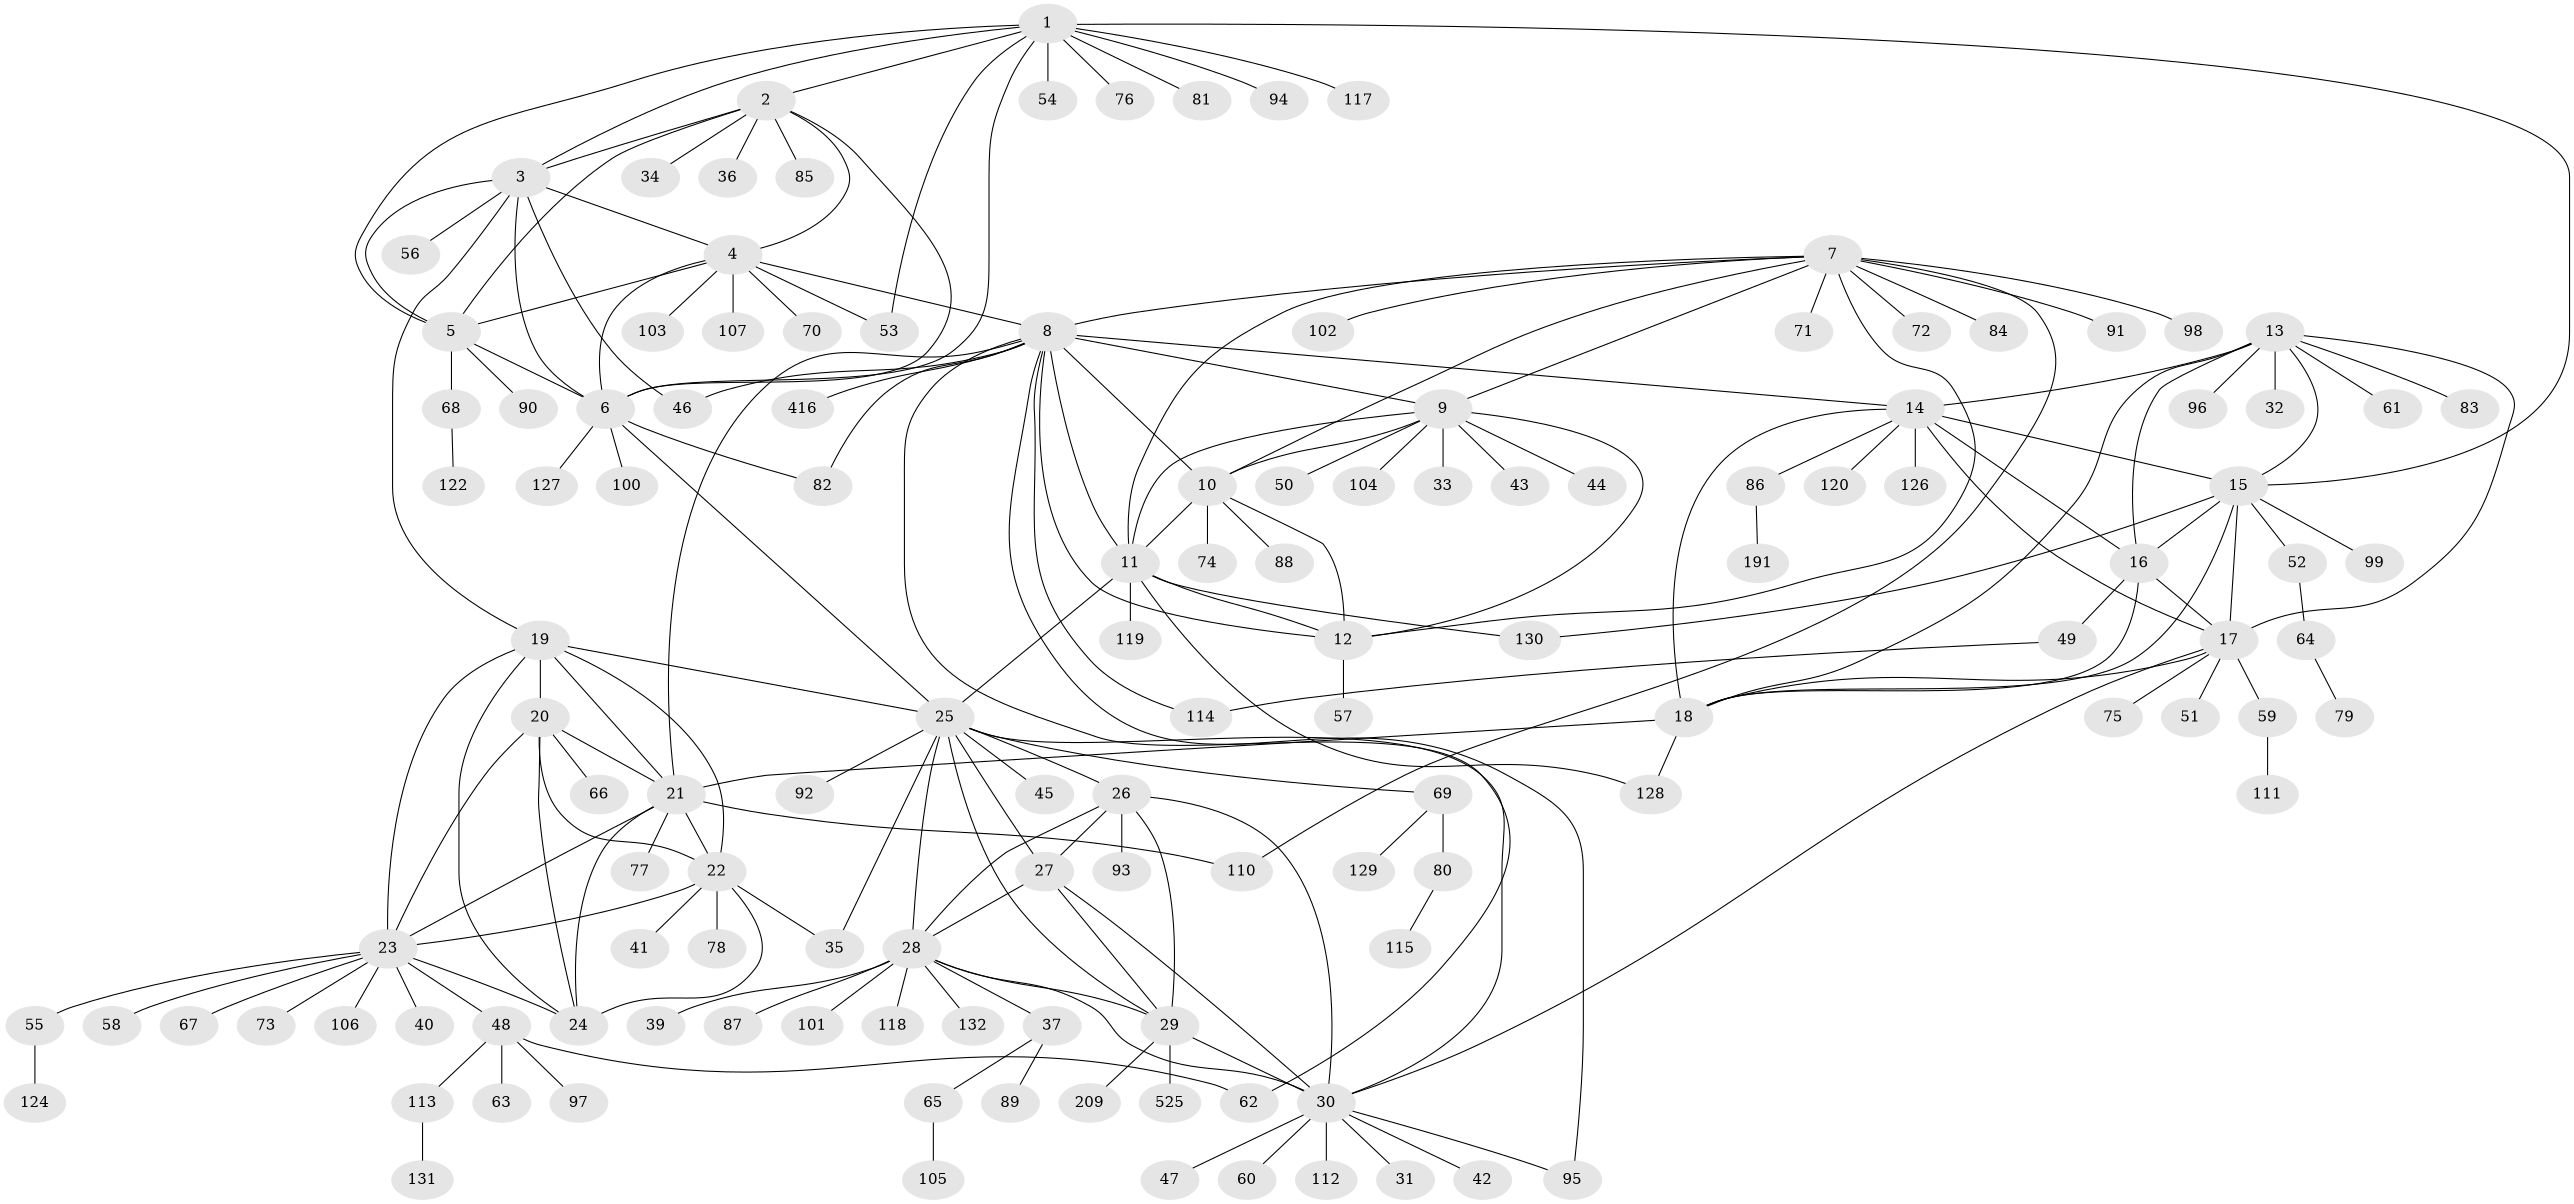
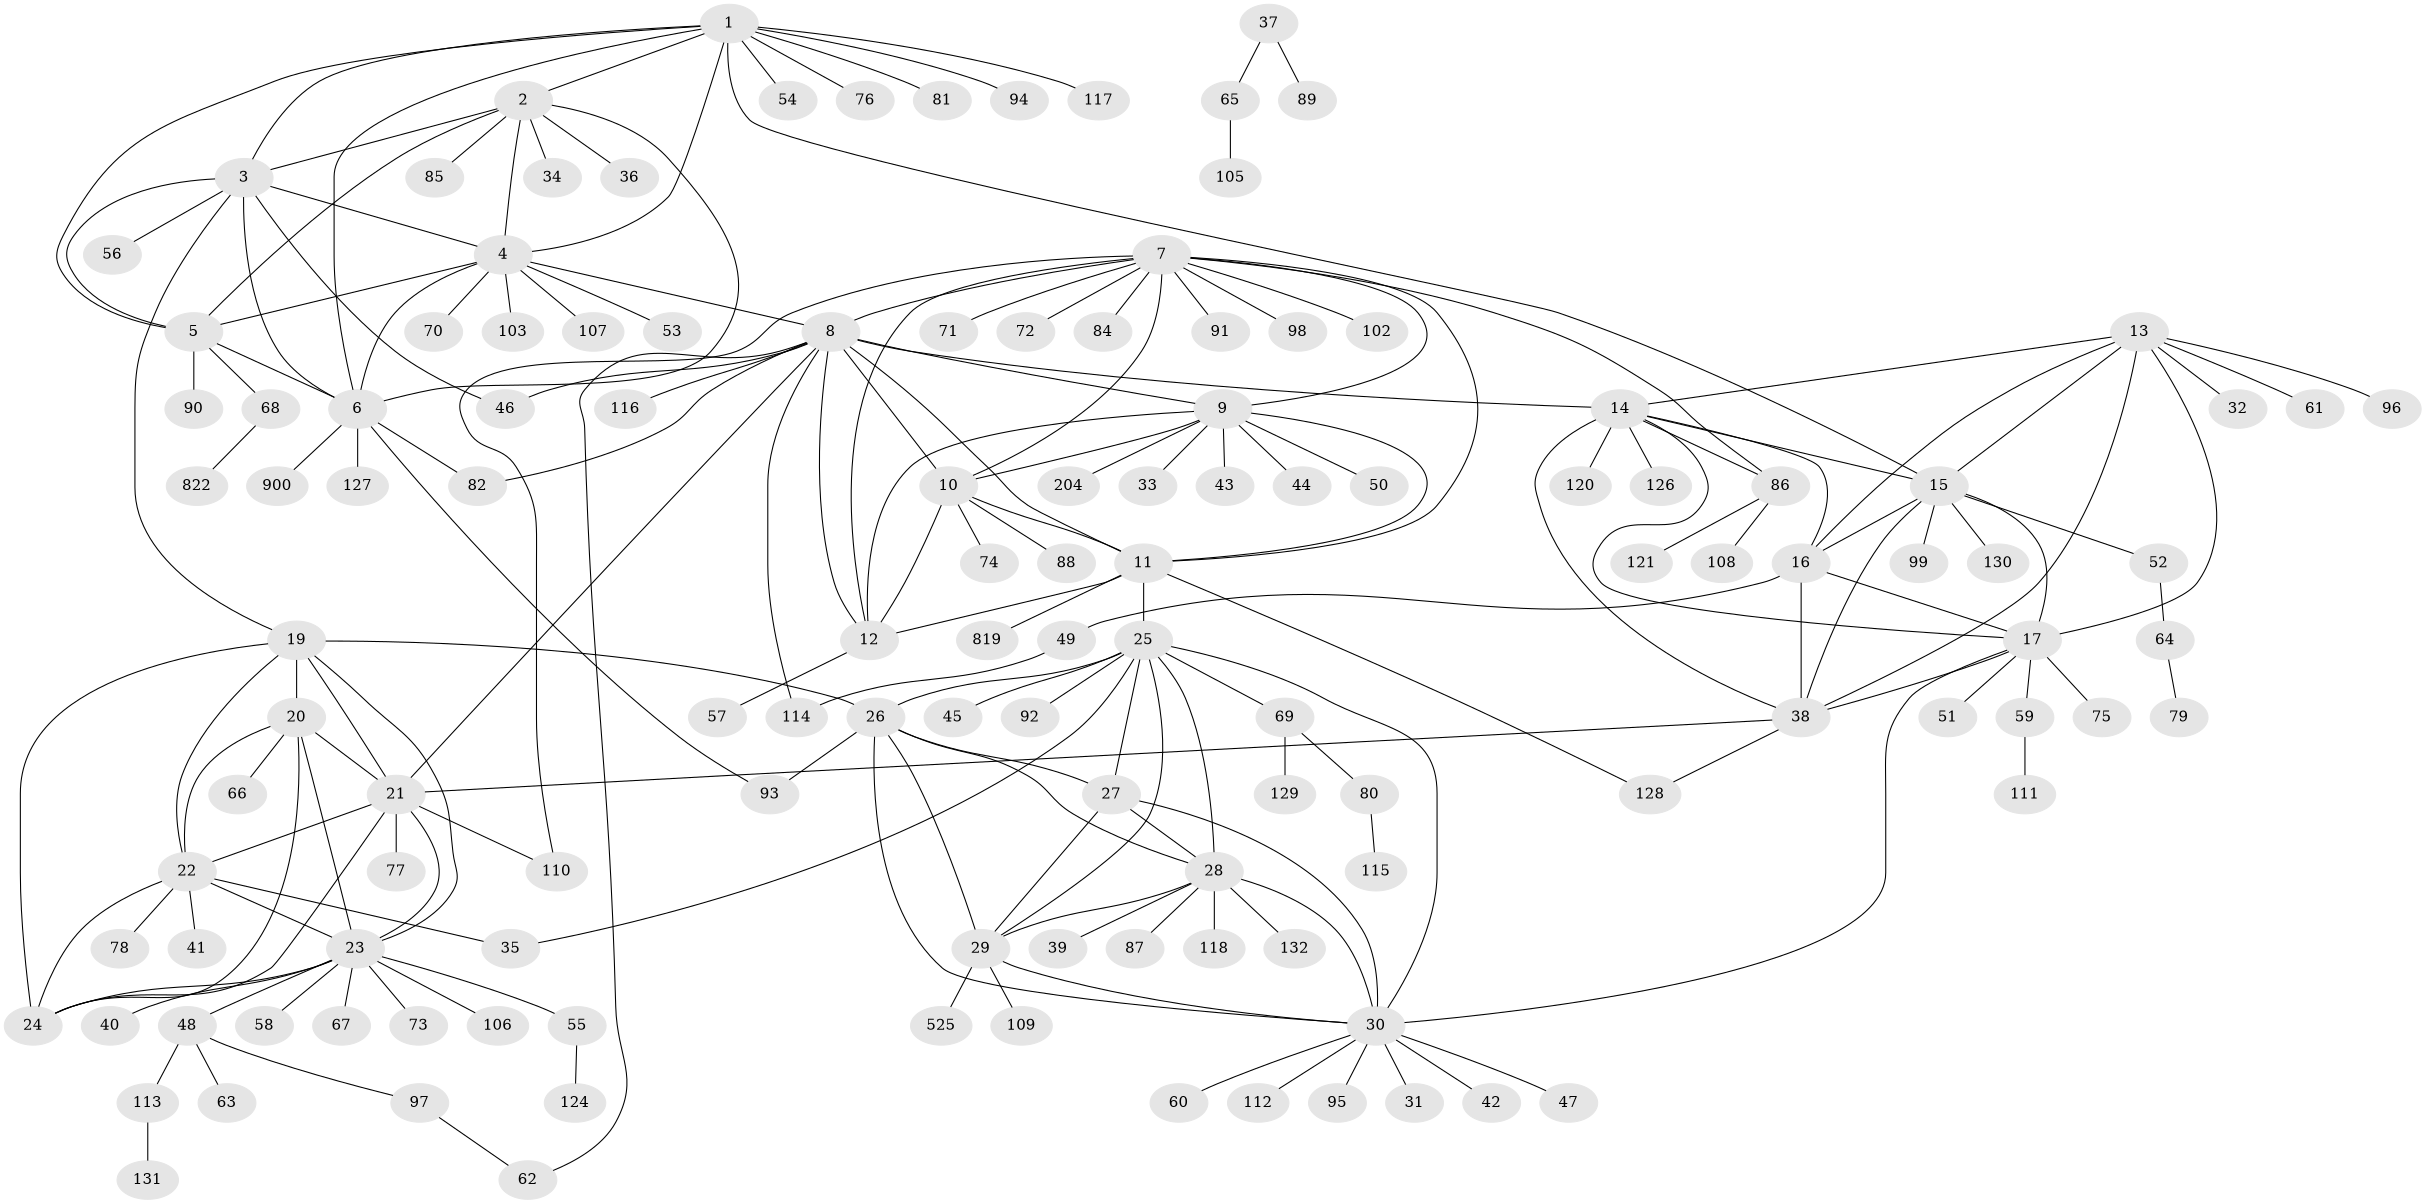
edge "1" -- "53": now "1" -- "4"
edge "7" -- "86": added
node "416": label "416" -> "116"
node "83": removed
node "122": label "122" -> "822"
node "100": label "100" -> "900"
node "104": label "104" -> "204"
edge "6" -- "25": now "6" -- "93"
node "108": added
node "191": label "191" -> "121"
edge "11" -- "130": removed
node "119": label "119" -> "819"
edge "19" -- "25": now "19" -- "26"
node "18": label "18" -> "38"
edge "8" -- "95": removed
edge "28" -- "37": removed
node "101": removed
edge "48" -- "62": now "97" -- "62"
node "209": label "209" -> "109"
